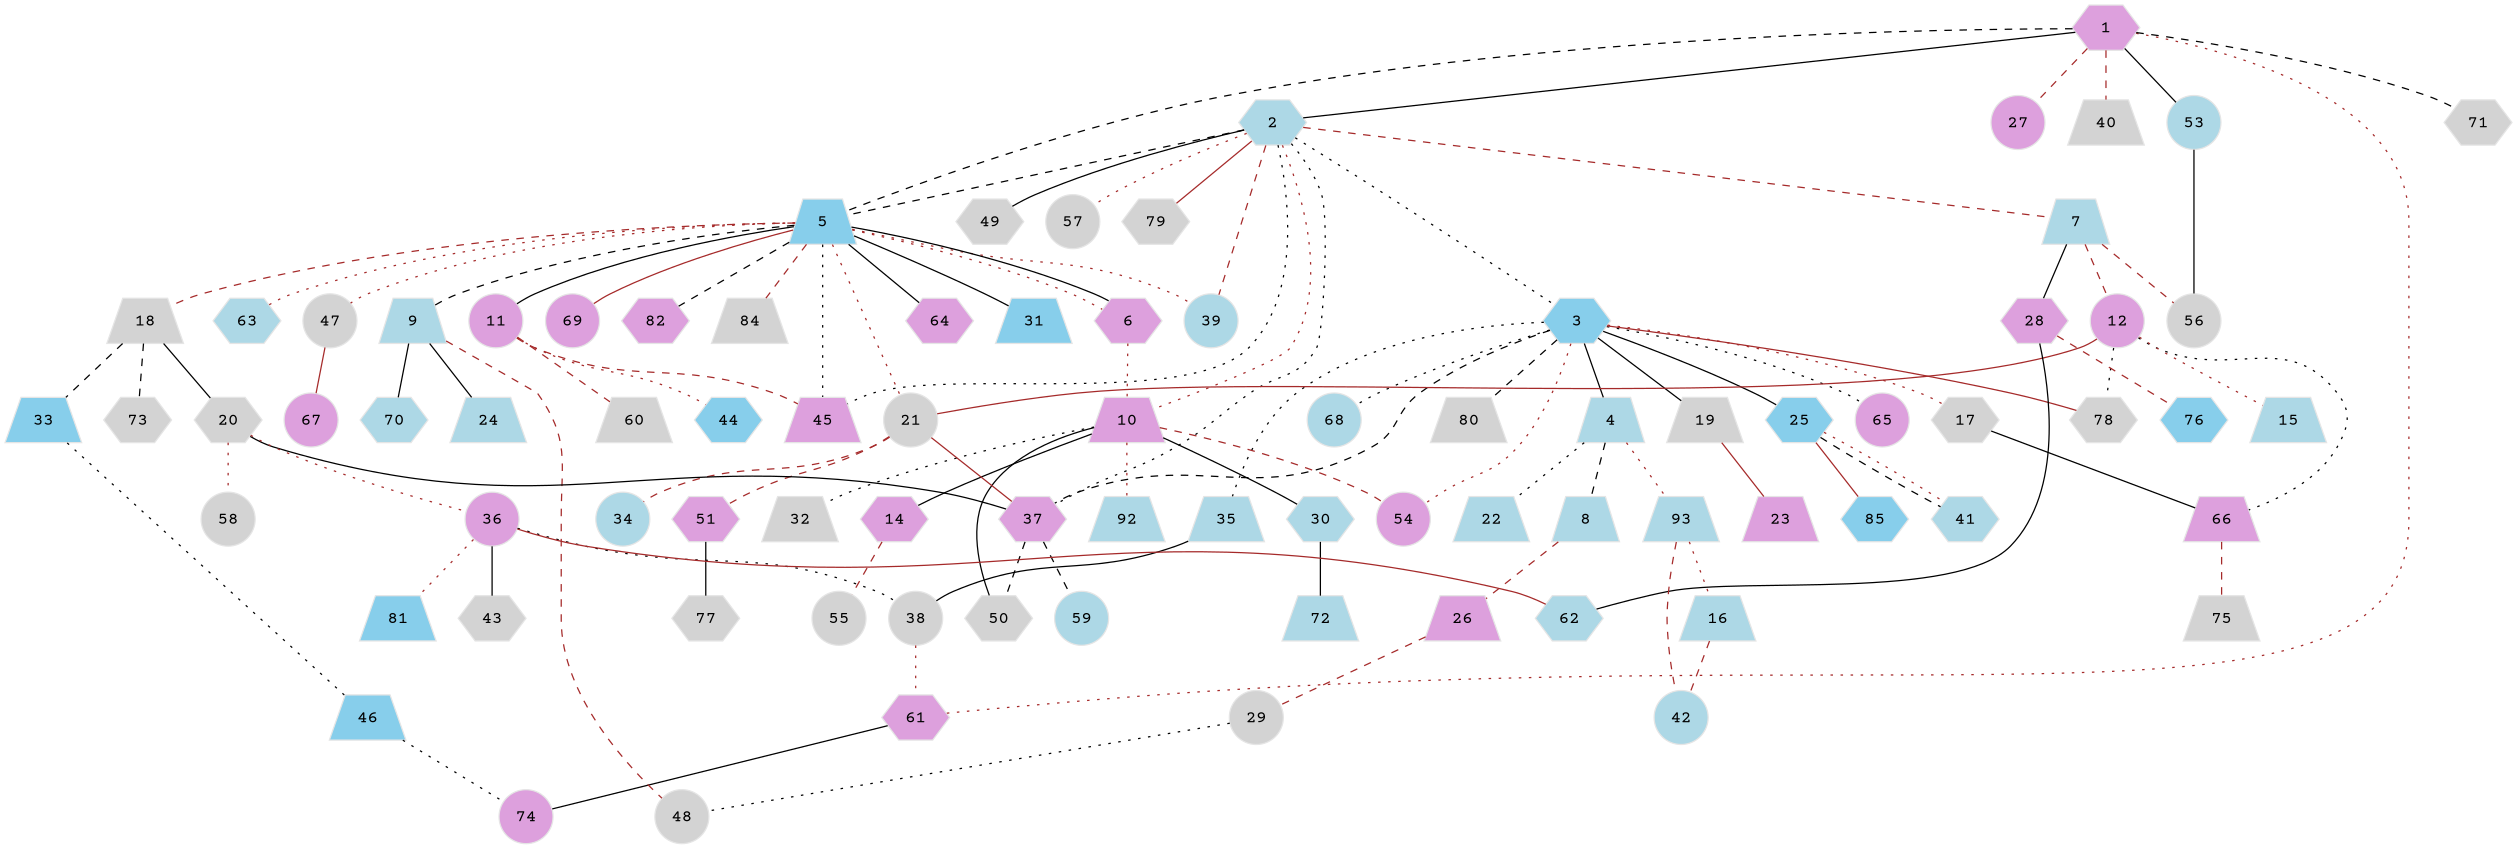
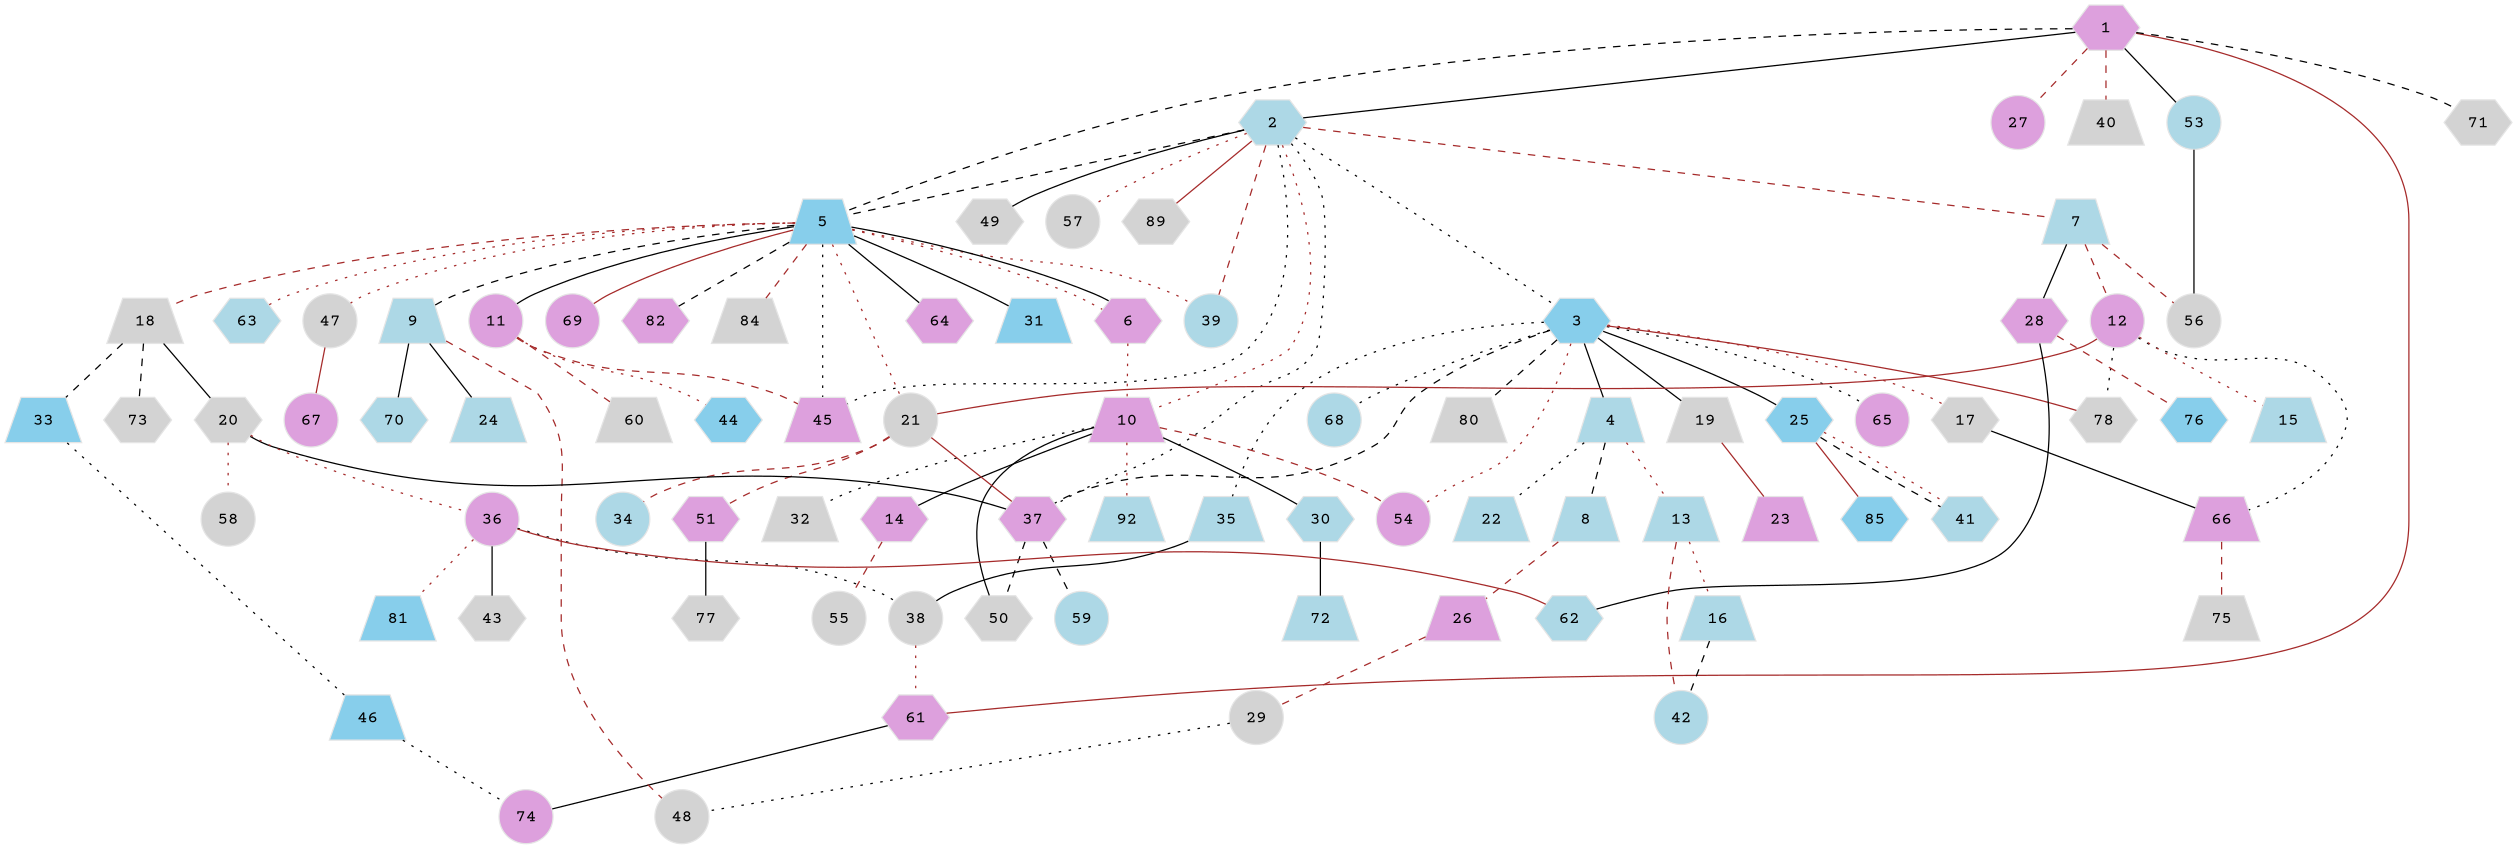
node "79": label "79" -> "89"
node "93": label "93" -> "13"
edge "16" -- "42": color brown -> black
edge "1" -- "61": style dotted -> solid
